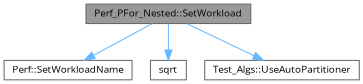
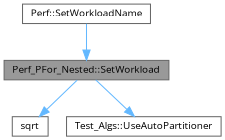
edge "Perf_PFor_Nested::SetWorkload" -> "Perf::SetWorkloadName": reversed
